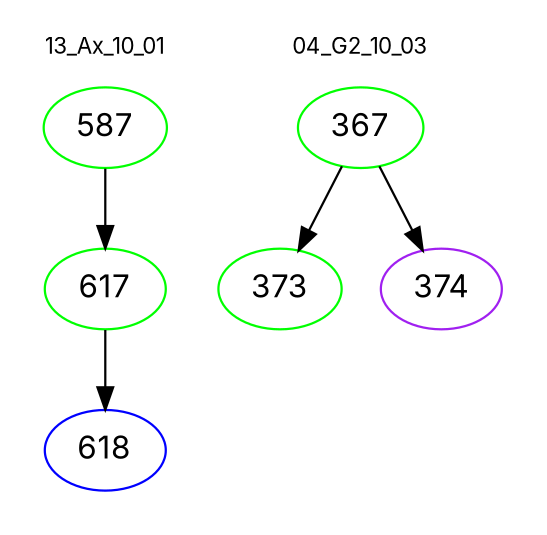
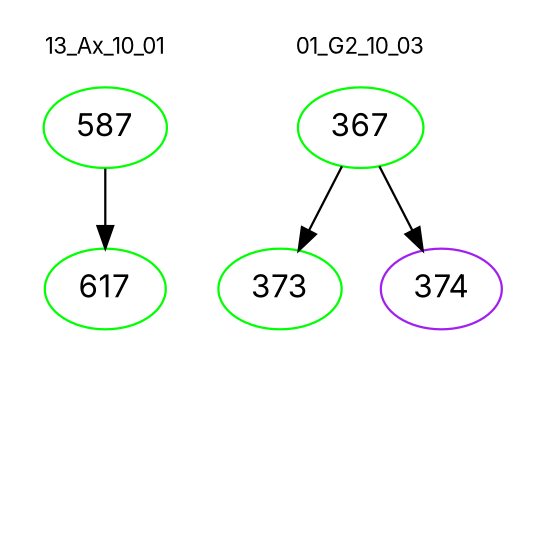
cluster "04_G2_10_03": label "04_G2_10_03" -> "01_G2_10_03"
node "618": removed
